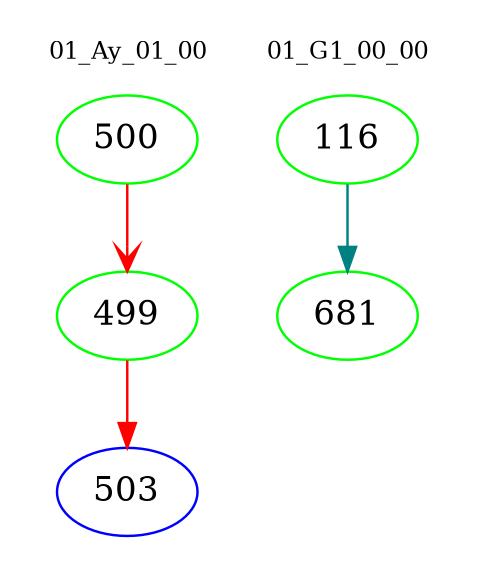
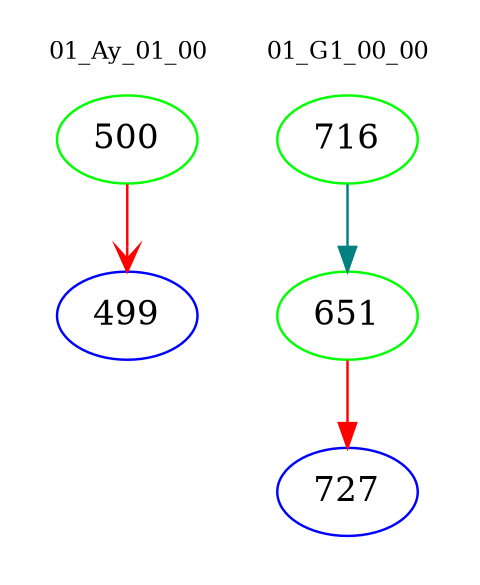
node "116": label "116" -> "716"
node "499": color green -> blue
node "681": label "681" -> "651"
node "503": removed
node "727": added
